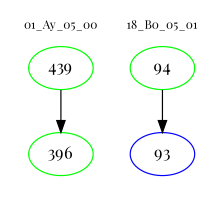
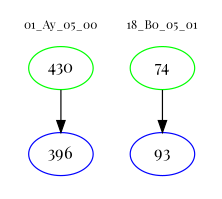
node "439": label "439" -> "430"
node "94": label "94" -> "74"
node "396": color green -> blue
